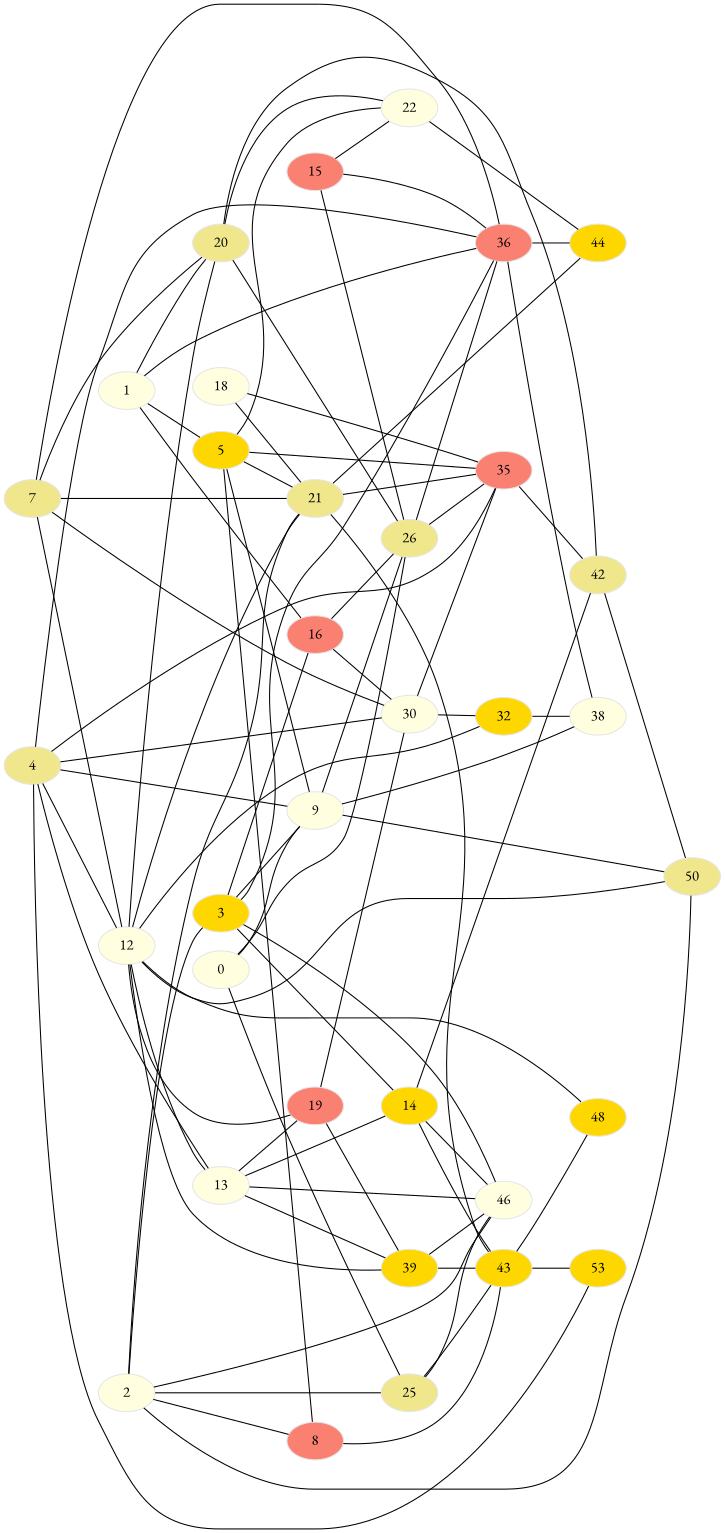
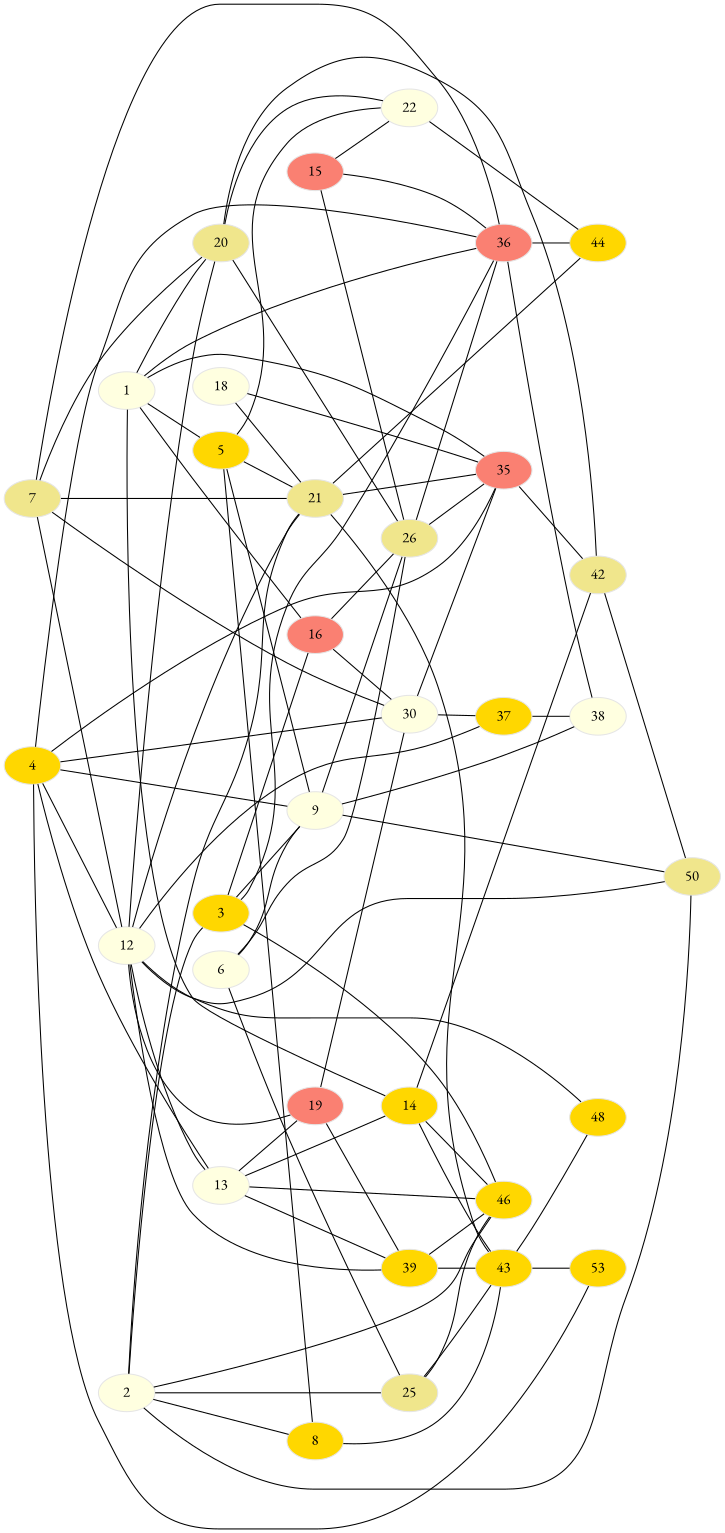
edge "5" -- "35": now "1" -- "35"
node "32": label "32" -> "37"
node "4": fillcolor khaki -> gold
node "0": label "0" -> "6"
edge "3" -- "14": now "1" -- "14"
node "46": fillcolor lightyellow -> gold
node "8": fillcolor salmon -> gold
